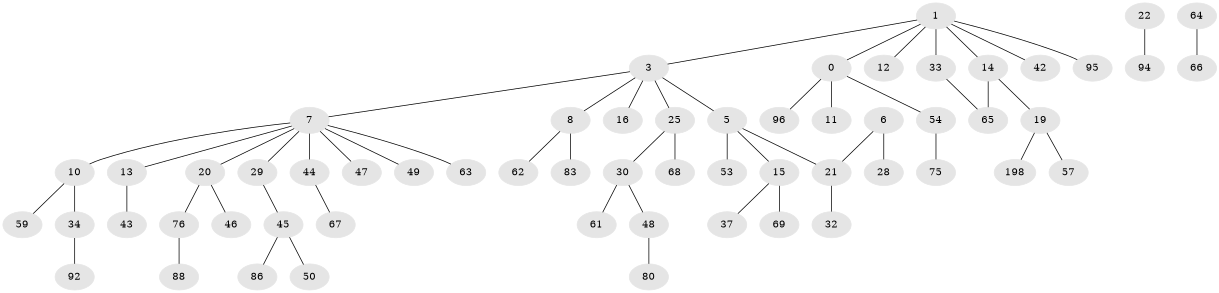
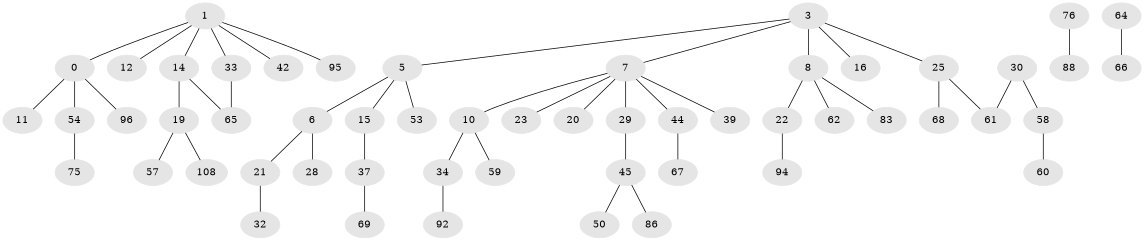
edge "1" -- "3": removed
edge "8" -- "22": added
edge "25" -- "30": now "25" -- "61"
edge "5" -- "21": now "5" -- "6"
node "13": label "13" -> "23"
node "47": removed
node "49": label "49" -> "39"
node "63": removed
node "198": label "198" -> "108"
edge "20" -- "76": removed
edge "15" -- "69": now "37" -- "69"
node "43": removed
node "46": removed
node "48": label "48" -> "58"
node "80": label "80" -> "60"
